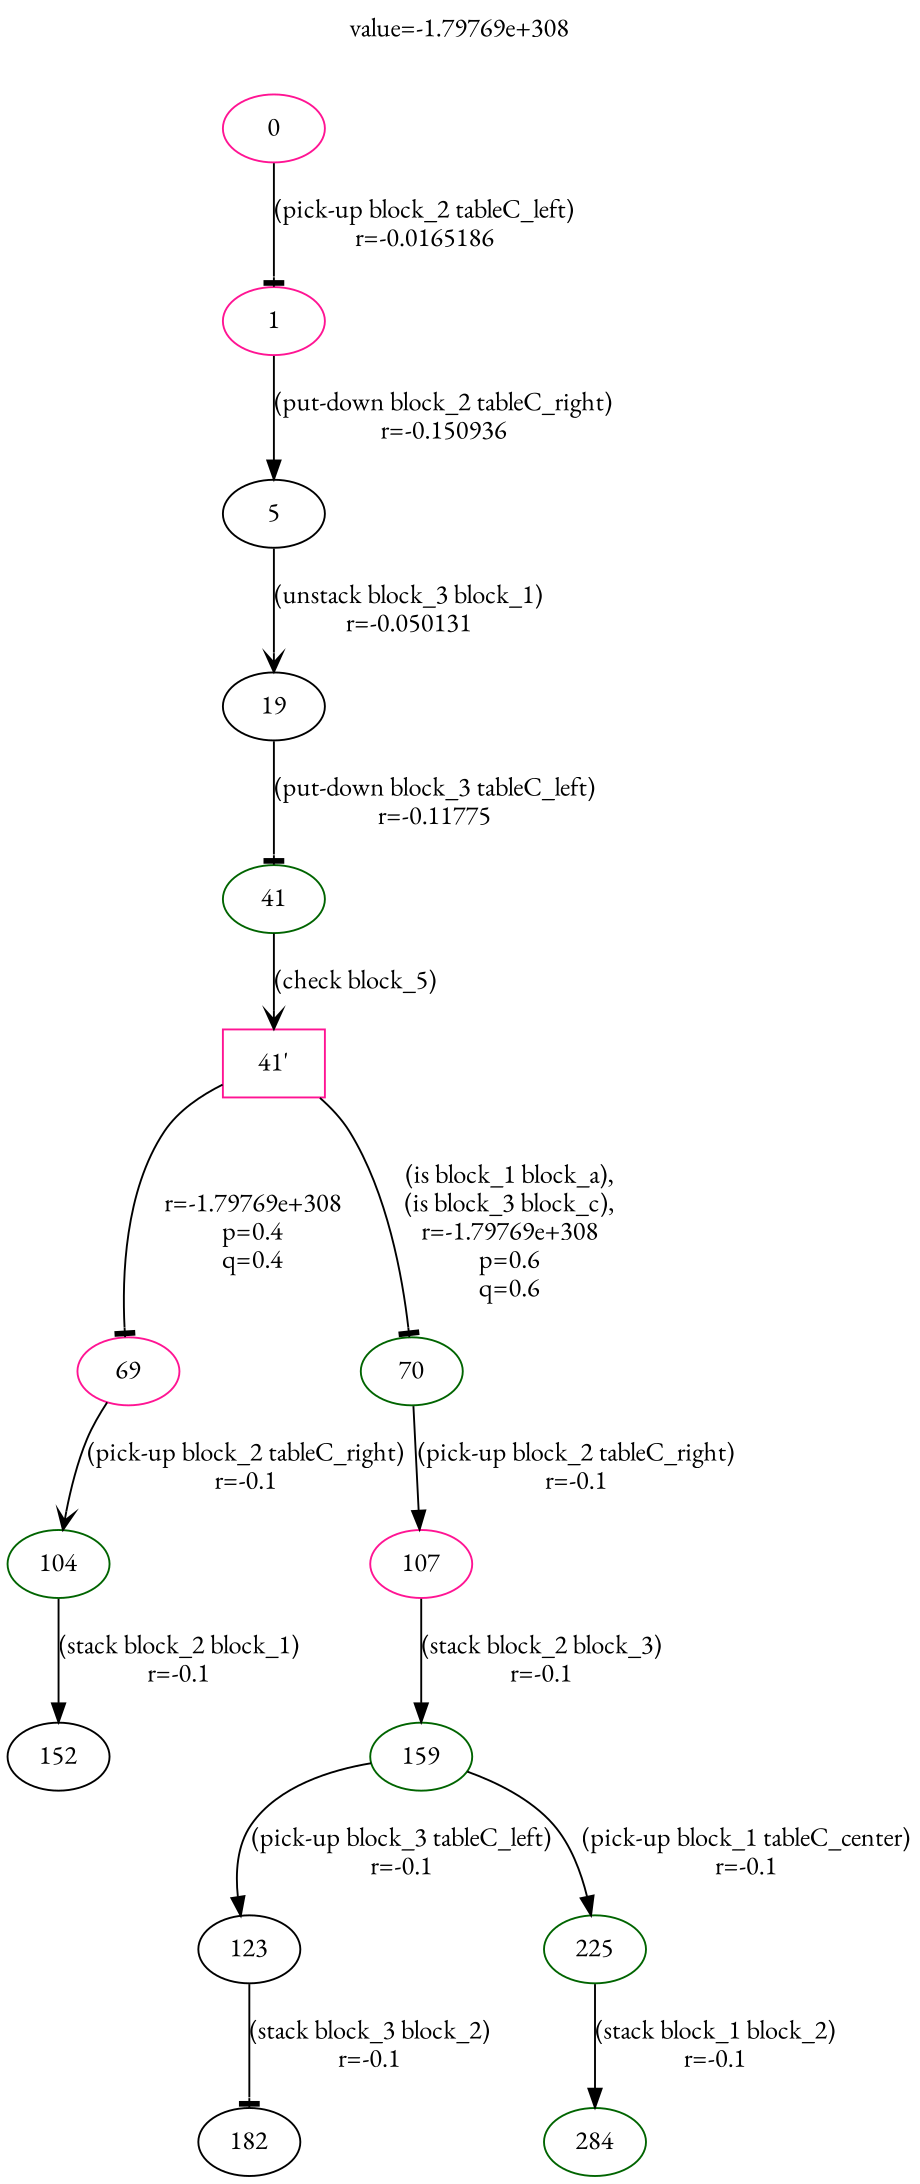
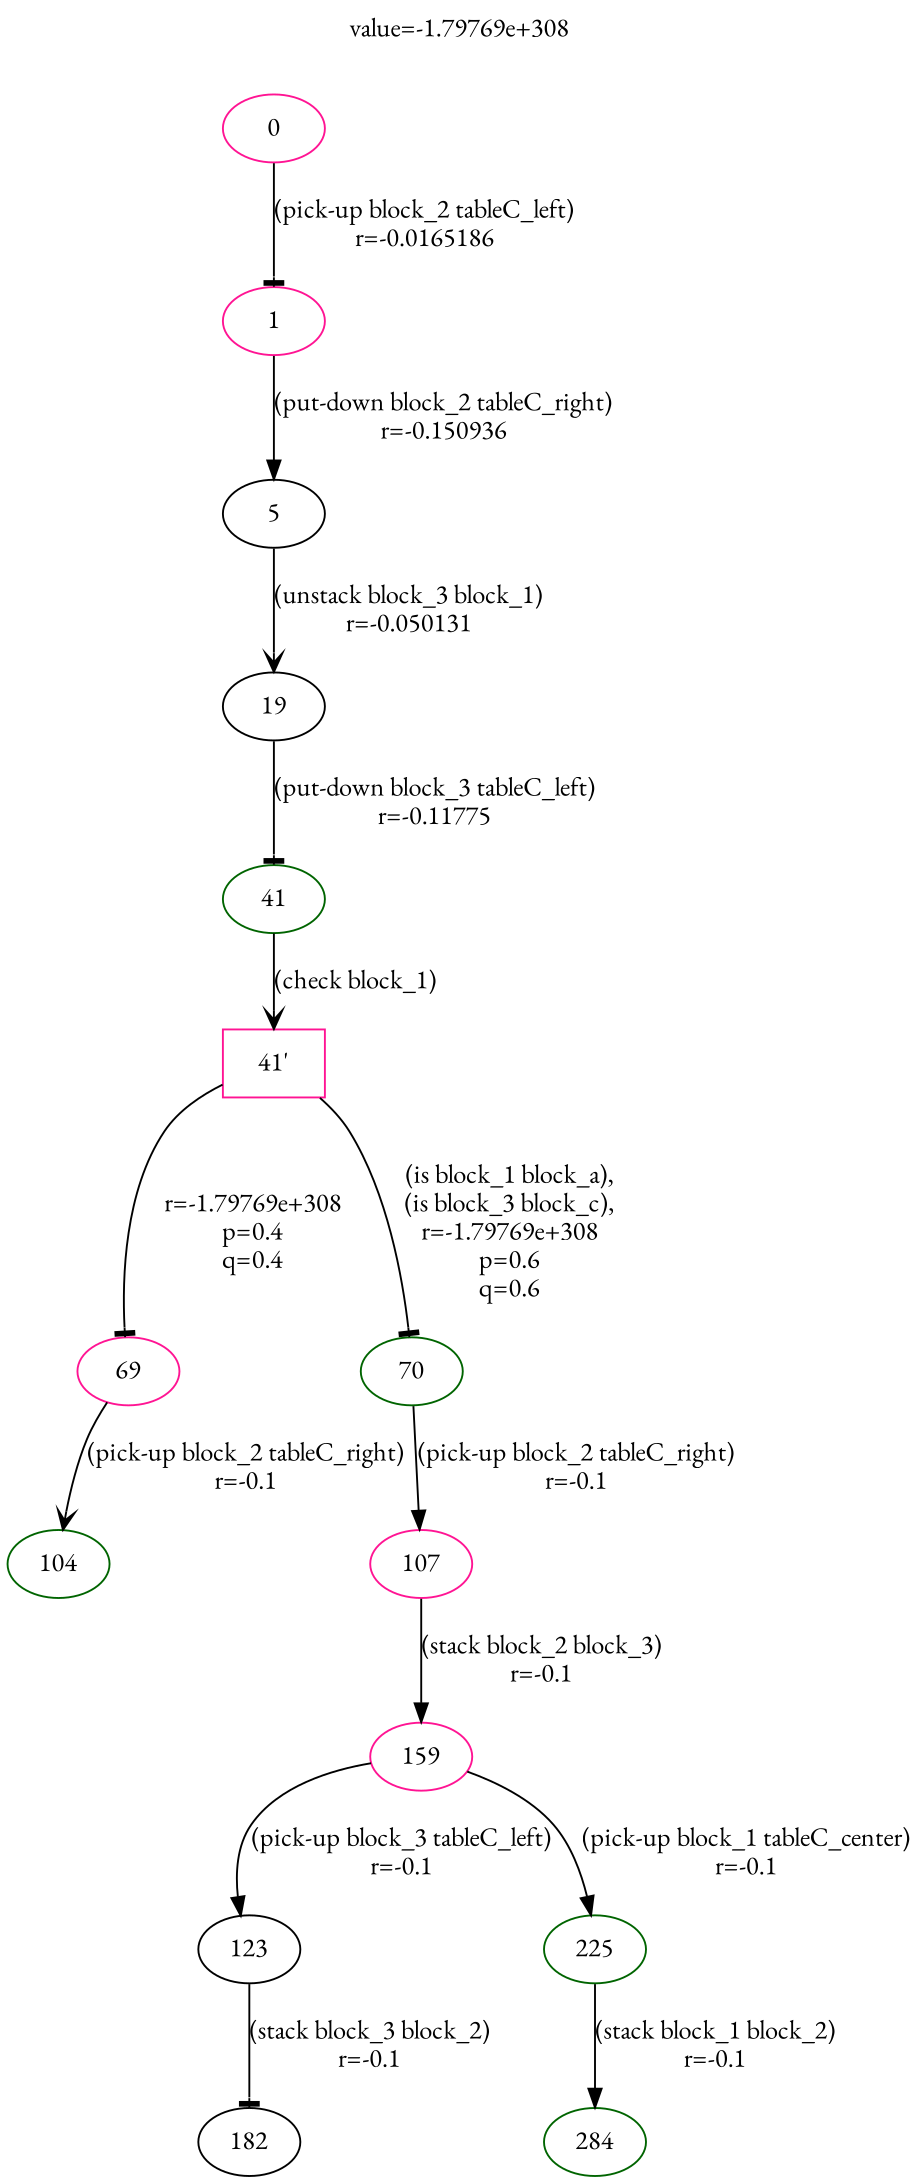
edge "41" -> "41'": label "(check block_5)" -> "(check block_1)"
node "152": removed
node "159": color darkgreen -> deeppink
